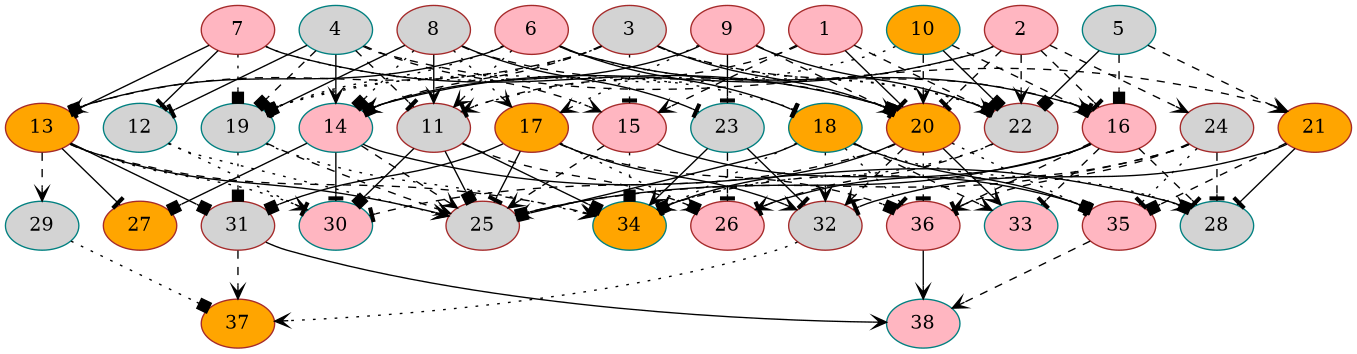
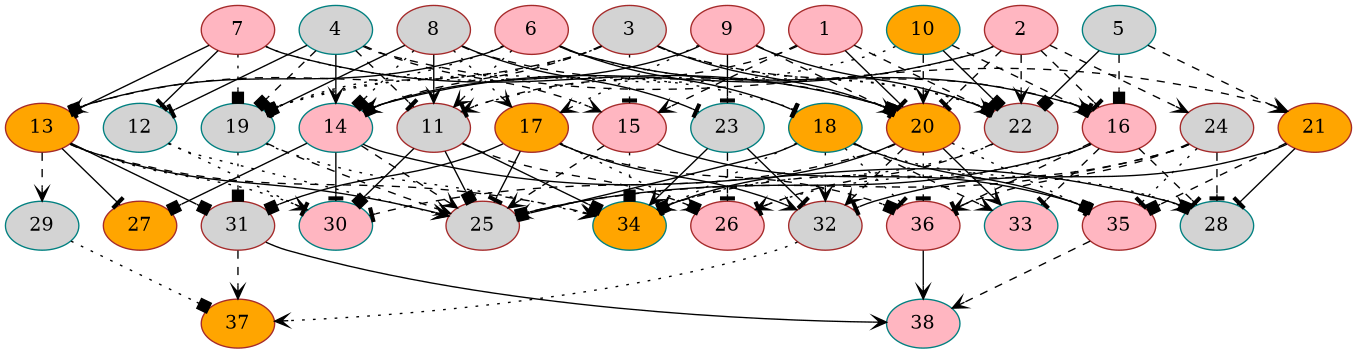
edge "16" -> "26": style solid -> dotted
